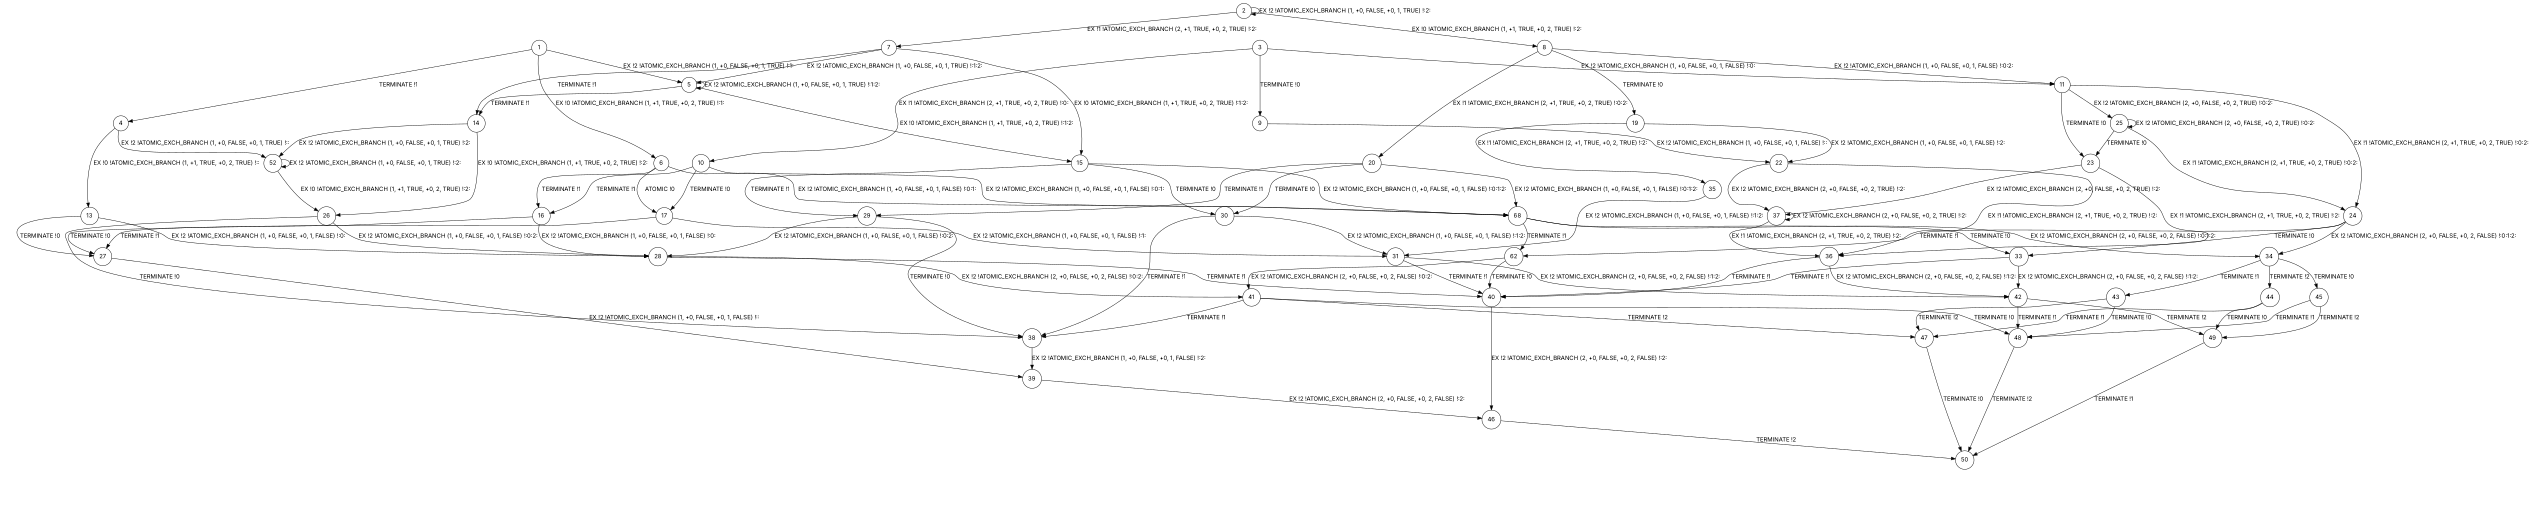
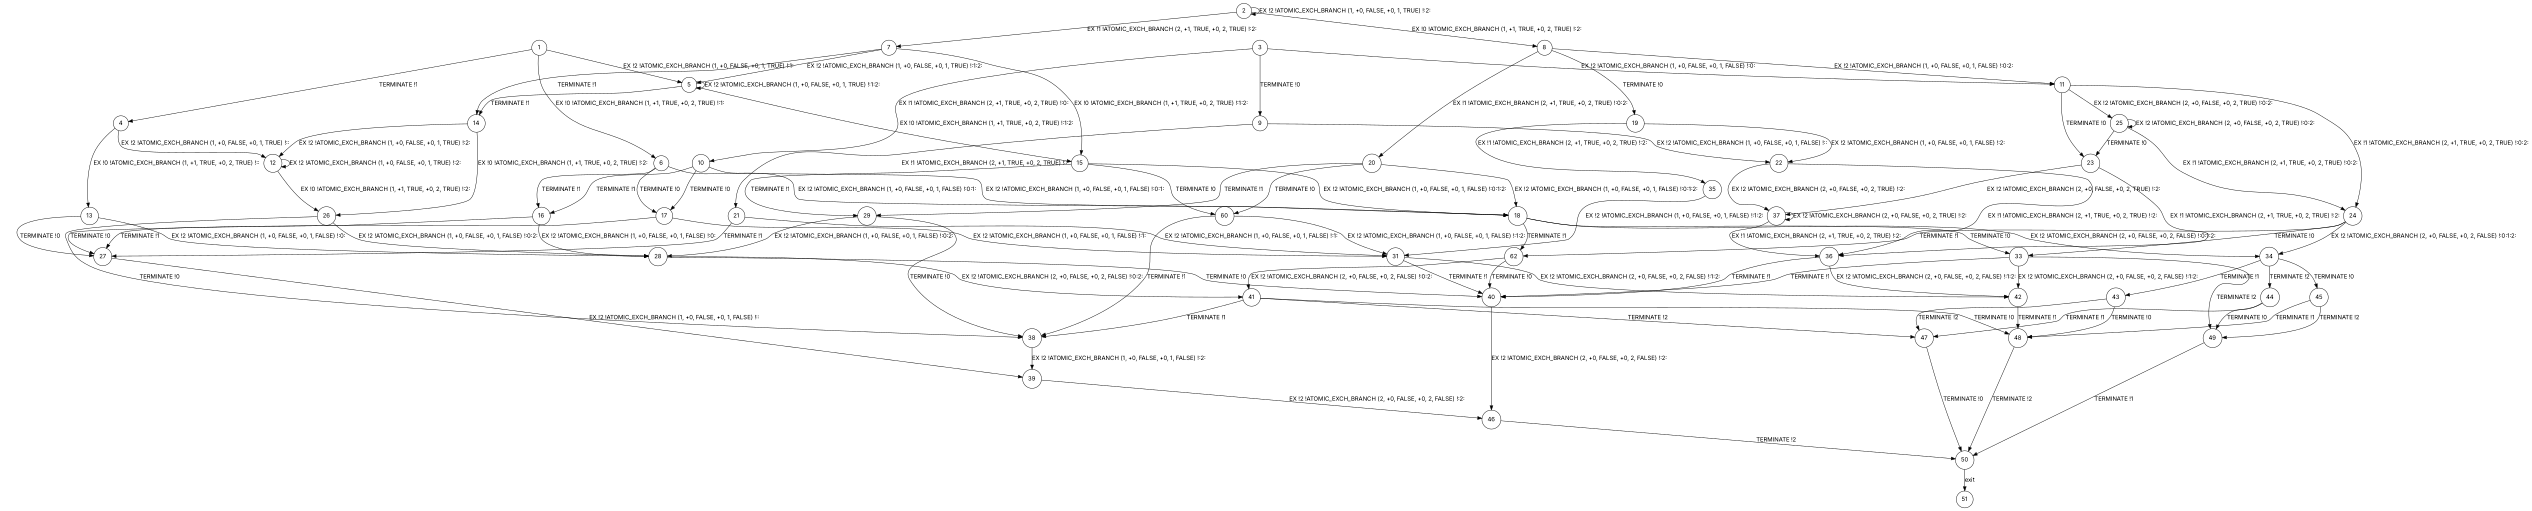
node "52": label "52" -> "12"
edge "6" -> "17": label "ATOMIC !0" -> "TERMINATE !0"
node "21": added
node "30": label "30" -> "60"
node "68": label "68" -> "18"
edge "28" -> "40": label "TERMINATE !1" -> "TERMINATE !0"
edge "42" -> "49": now "33" -> "49"
node "51": added
